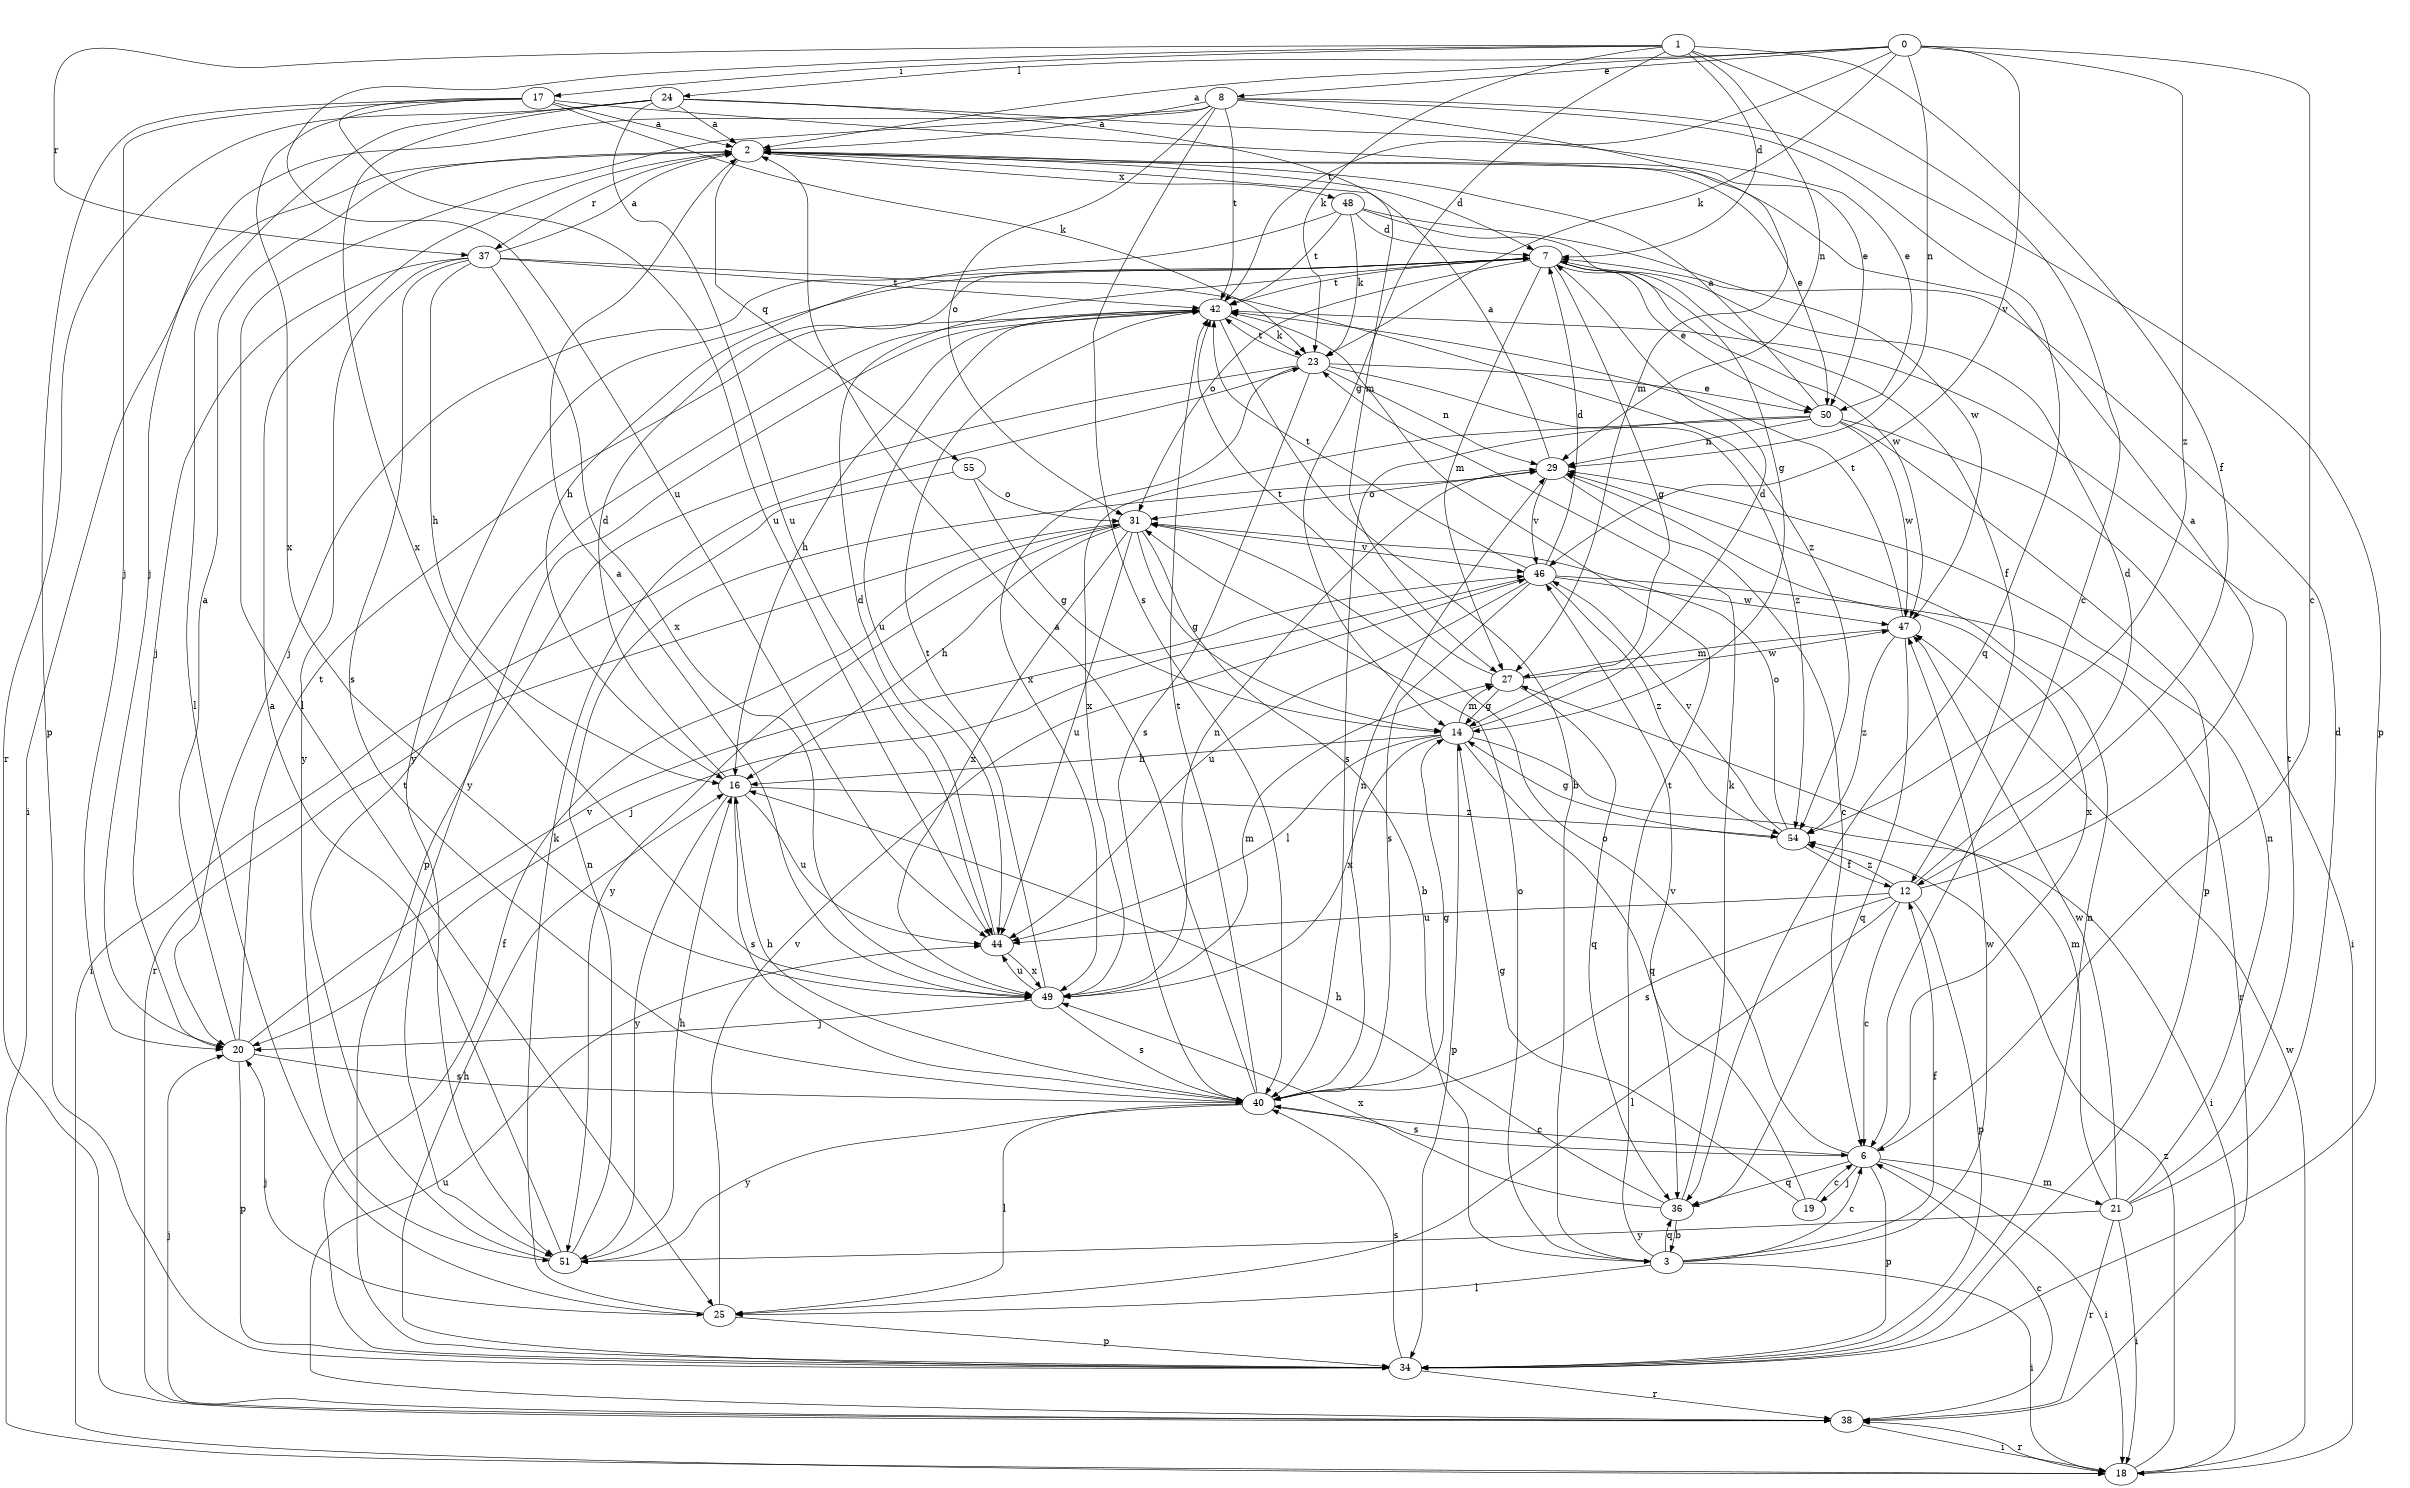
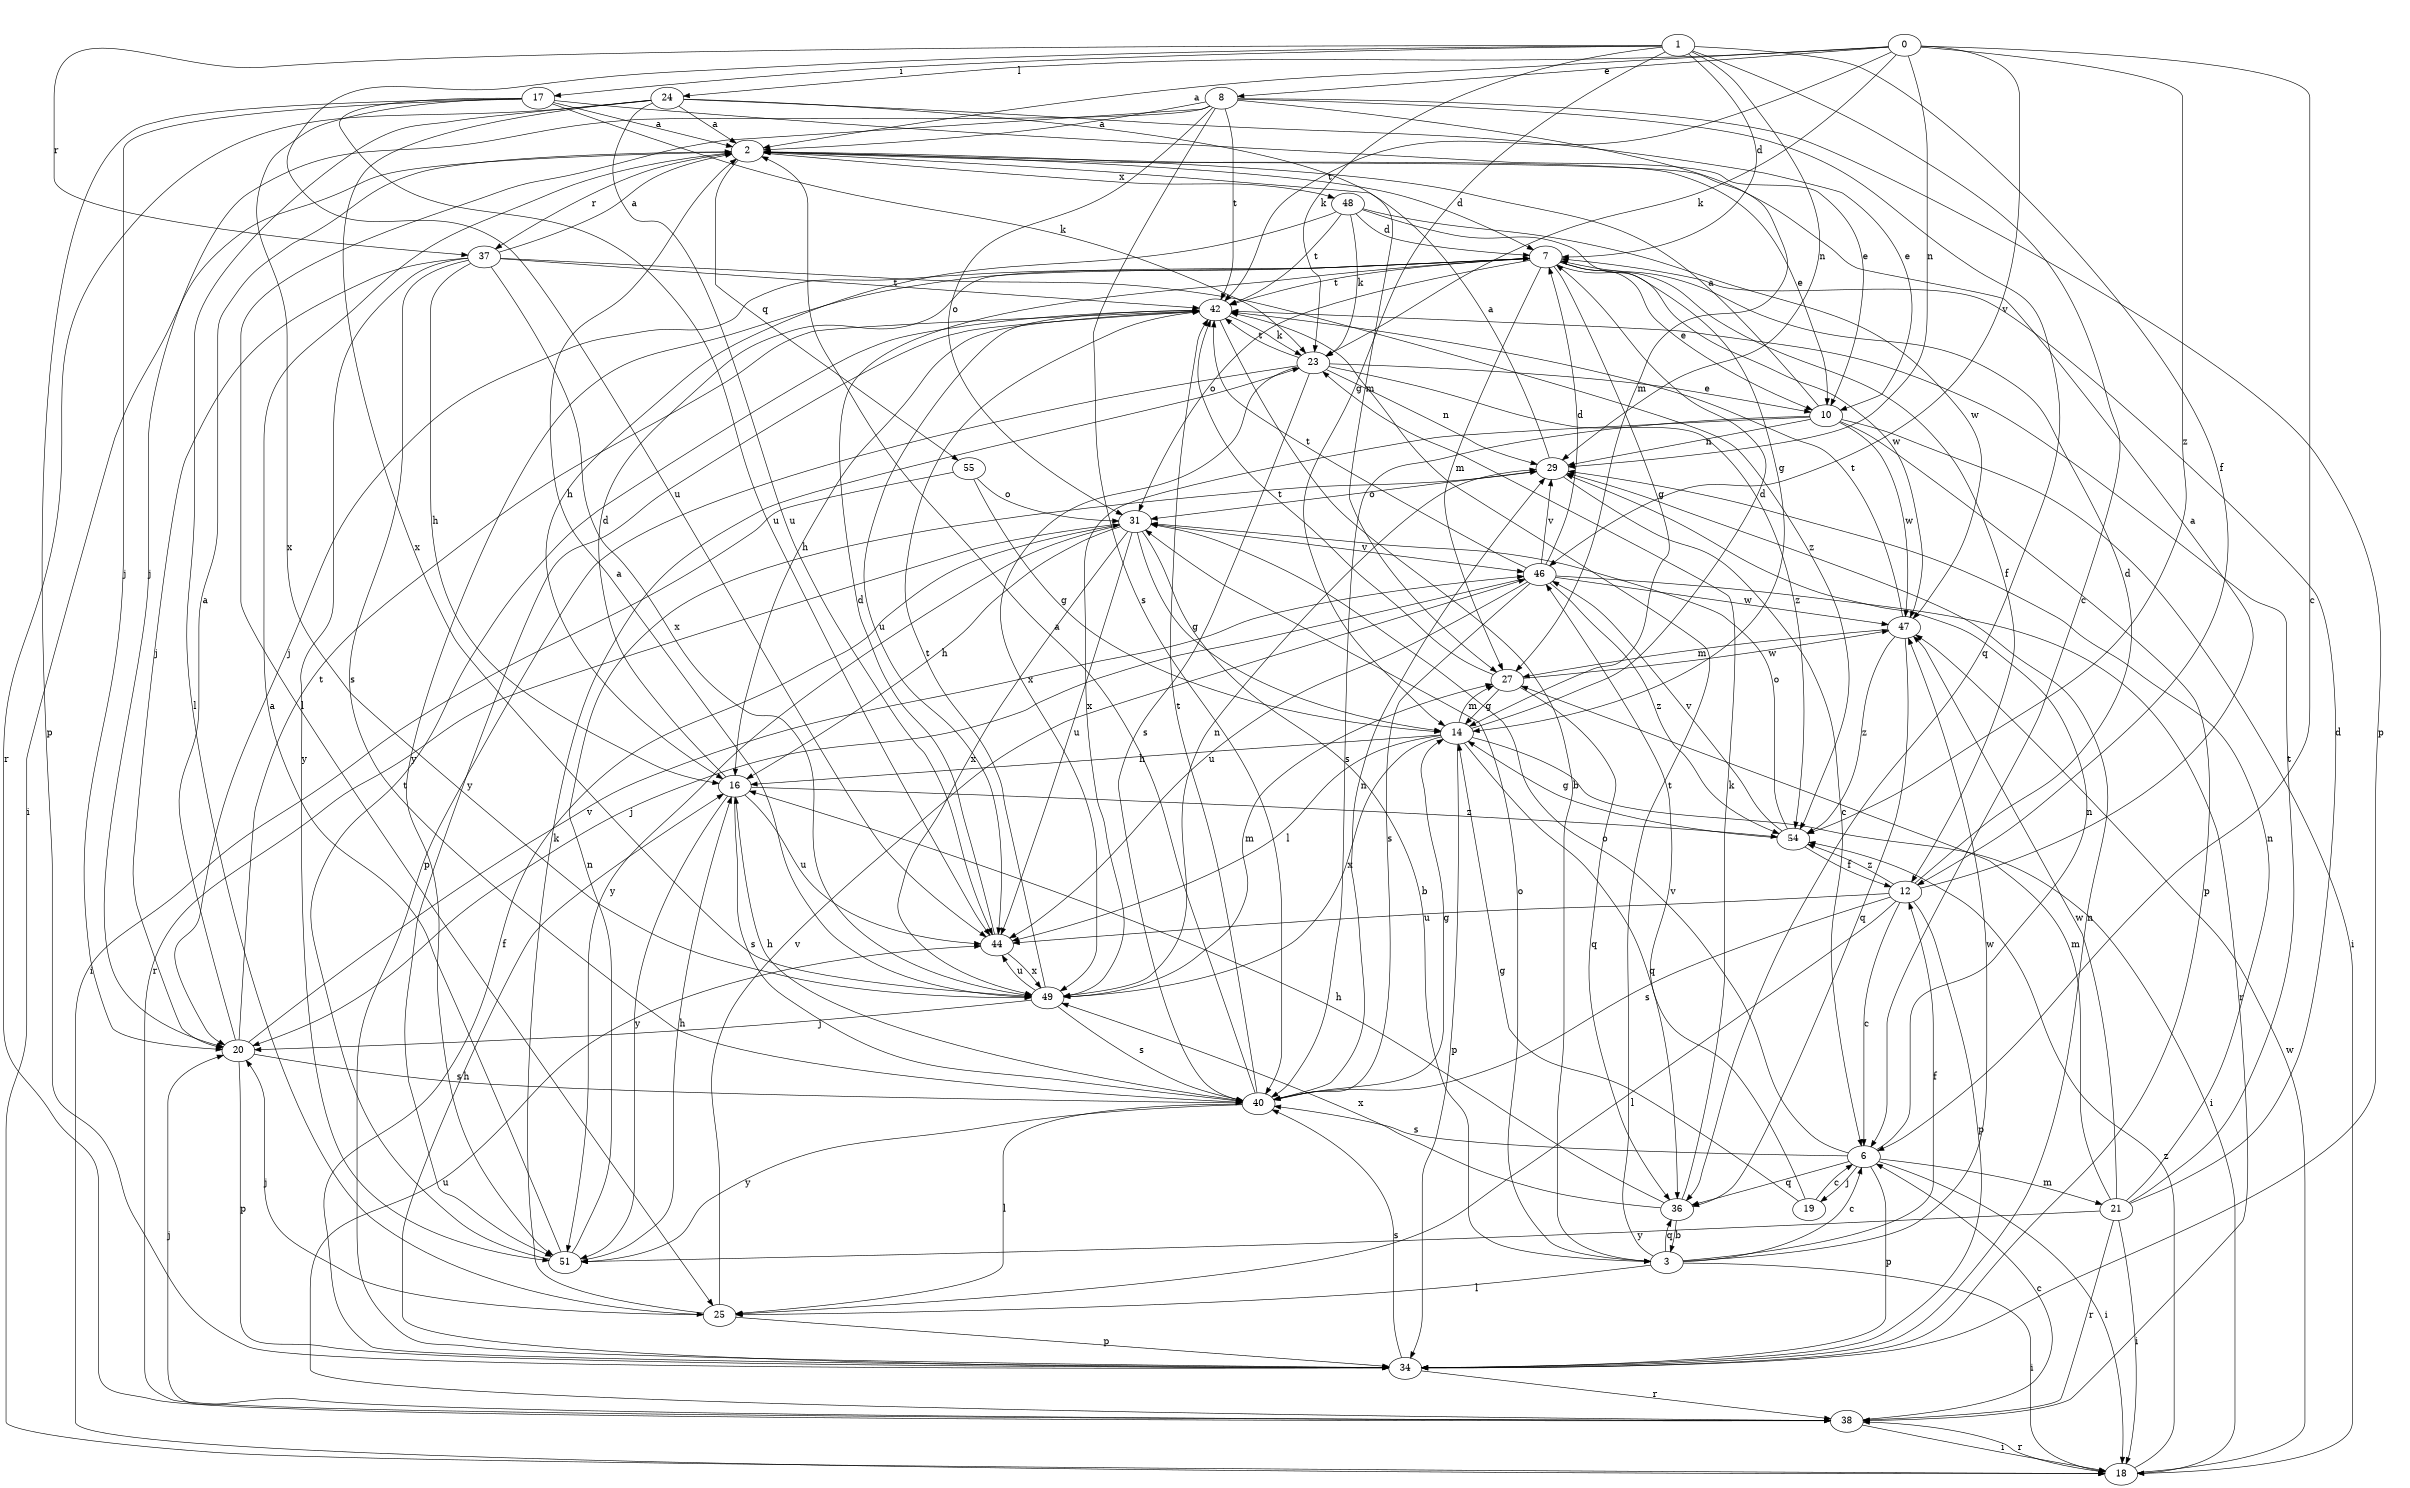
node "50": label "50" -> "10"
edge "29" -> "46": reversed
edge "6" -> "29": label "x" -> "n"
edge "40" -> "6": removed, label "c"
